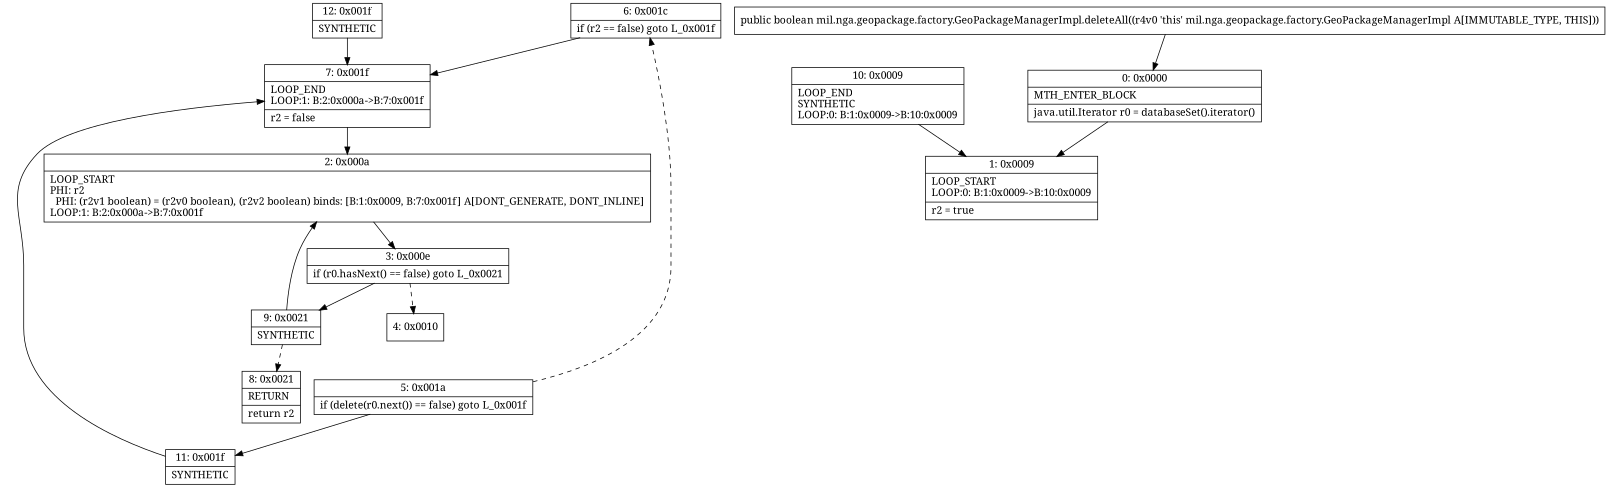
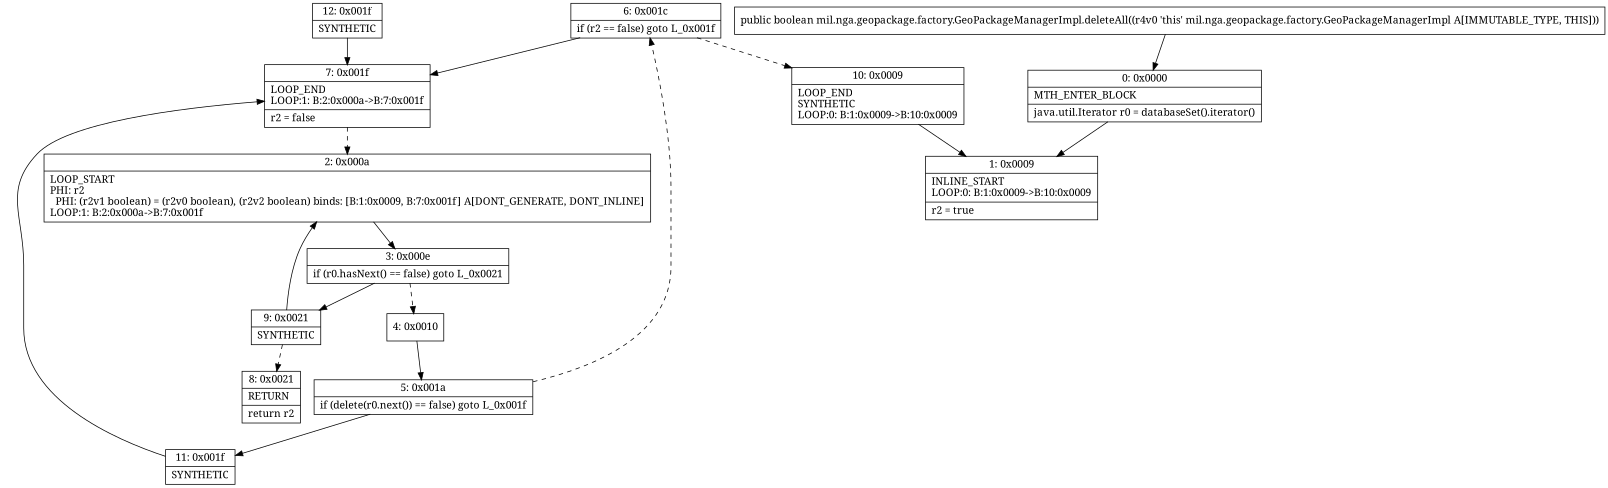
edge "6: 0x001c" -> "10: 0x0009": added
edge "7: 0x001f" -> "2: 0x000a": style solid -> dashed
node "1: 0x0009": text "LOOP_START" -> "INLINE_START"
edge "4: 0x0010" -> "5: 0x001a": added
